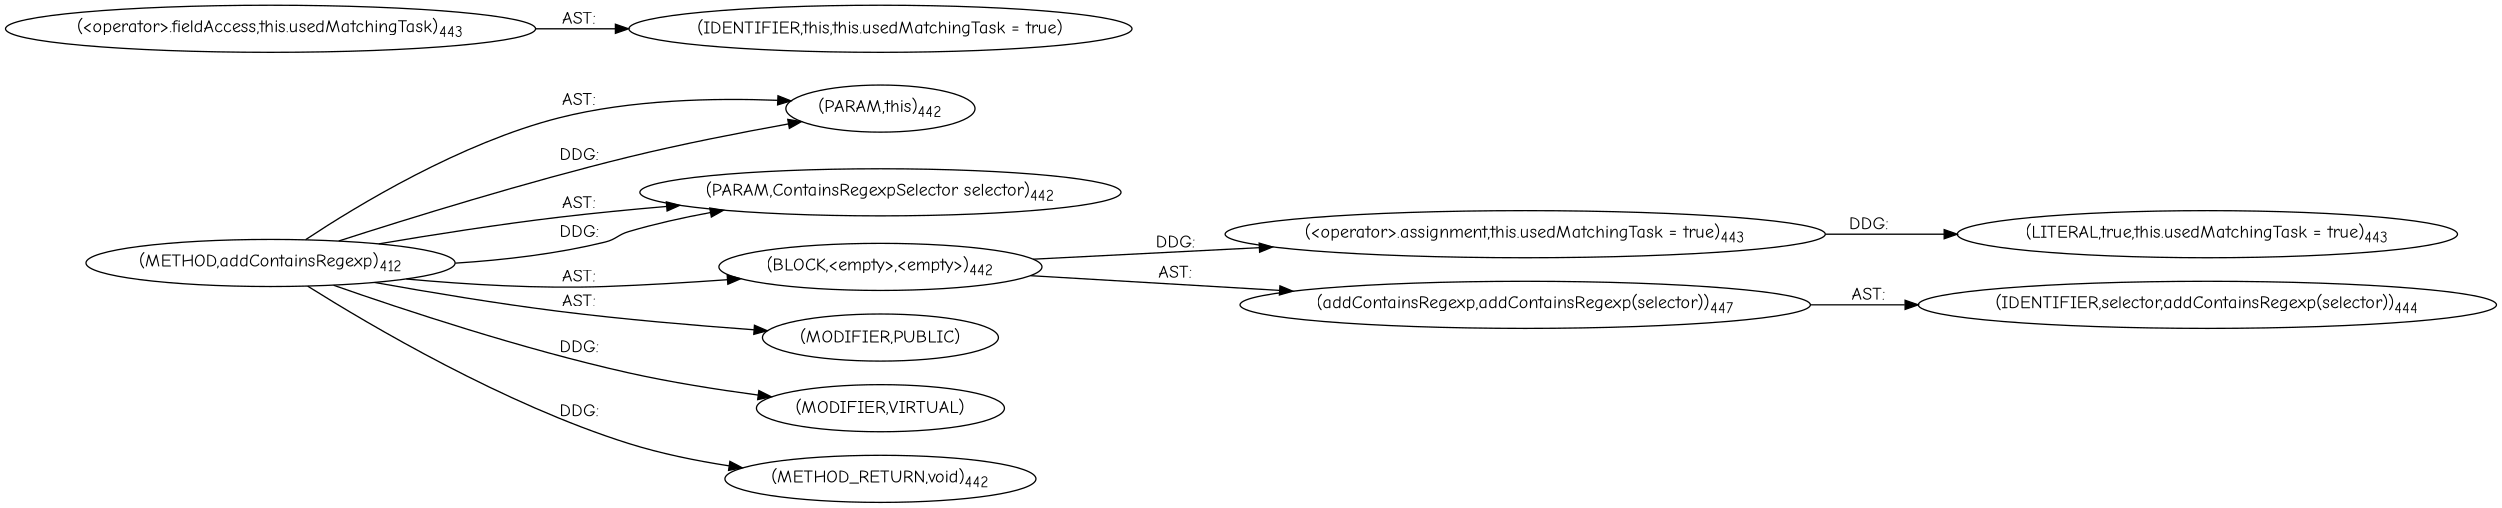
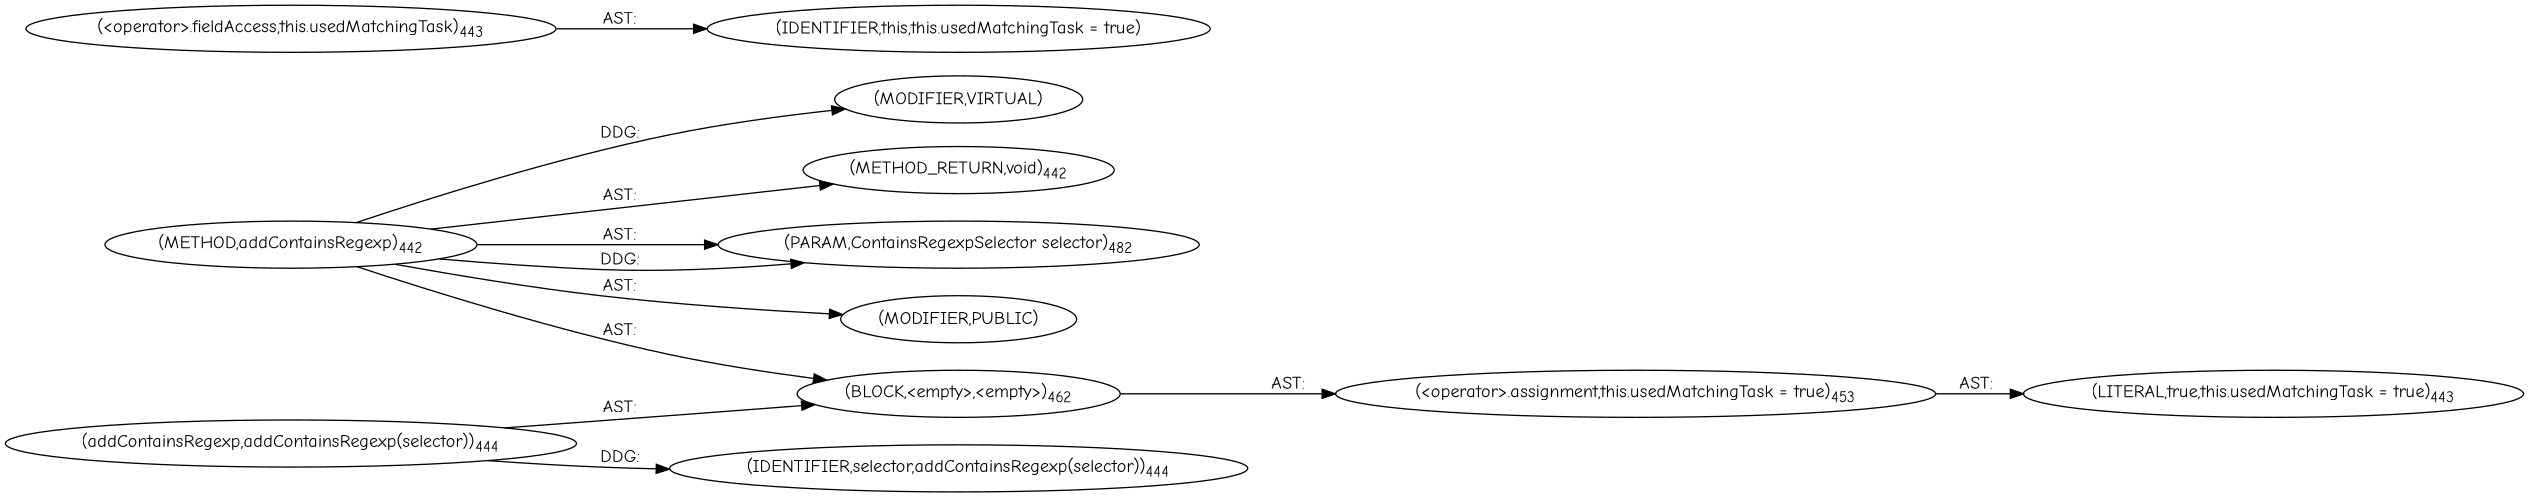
node "(PARAM,this)": removed
node "(PARAM,ContainsRegexpSelector selector)": text "442" -> "482"
edge "(<operator>.assignment,this.usedMatchingTask = true)" -> "(LITERAL,true,this.usedMatchingTask = true)": label "DDG: " -> "AST: "
node "(<operator>.assignment,this.usedMatchingTask = true)": text "443" -> "453"
edge "(BLOCK,<empty>,<empty>)" -> "(<operator>.assignment,this.usedMatchingTask = true)": label "DDG: " -> "AST: "
node "(METHOD,addContainsRegexp)": text "412" -> "442"
node "(BLOCK,<empty>,<empty>)": text "442" -> "462"
edge "(BLOCK,<empty>,<empty>)" -> "(addContainsRegexp,addContainsRegexp(selector))": reversed
edge "(addContainsRegexp,addContainsRegexp(selector))" -> "(IDENTIFIER,selector,addContainsRegexp(selector))": label "AST: " -> "DDG: "
node "(addContainsRegexp,addContainsRegexp(selector))": text "447" -> "444"
edge "(METHOD,addContainsRegexp)" -> "(METHOD_RETURN,void)": label "DDG: " -> "AST: "
